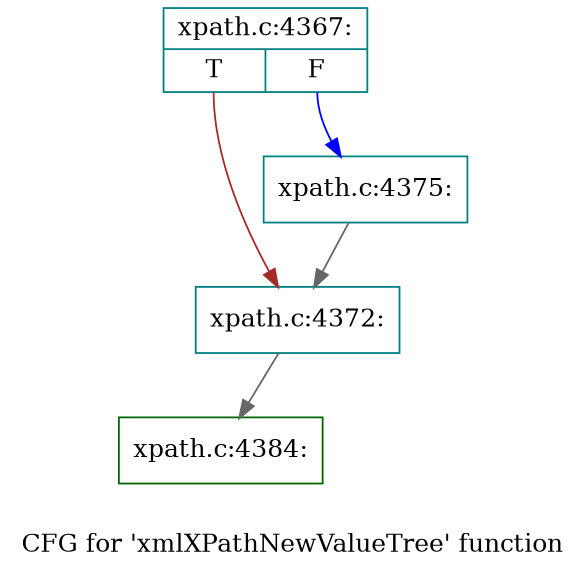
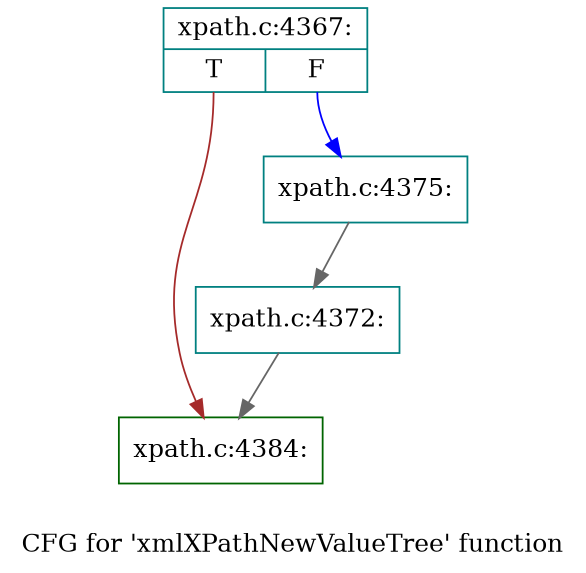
edge "xpath.c:4367:" -> "xpath.c:4372:": now "xpath.c:4367:" -> "xpath.c:4384:"
